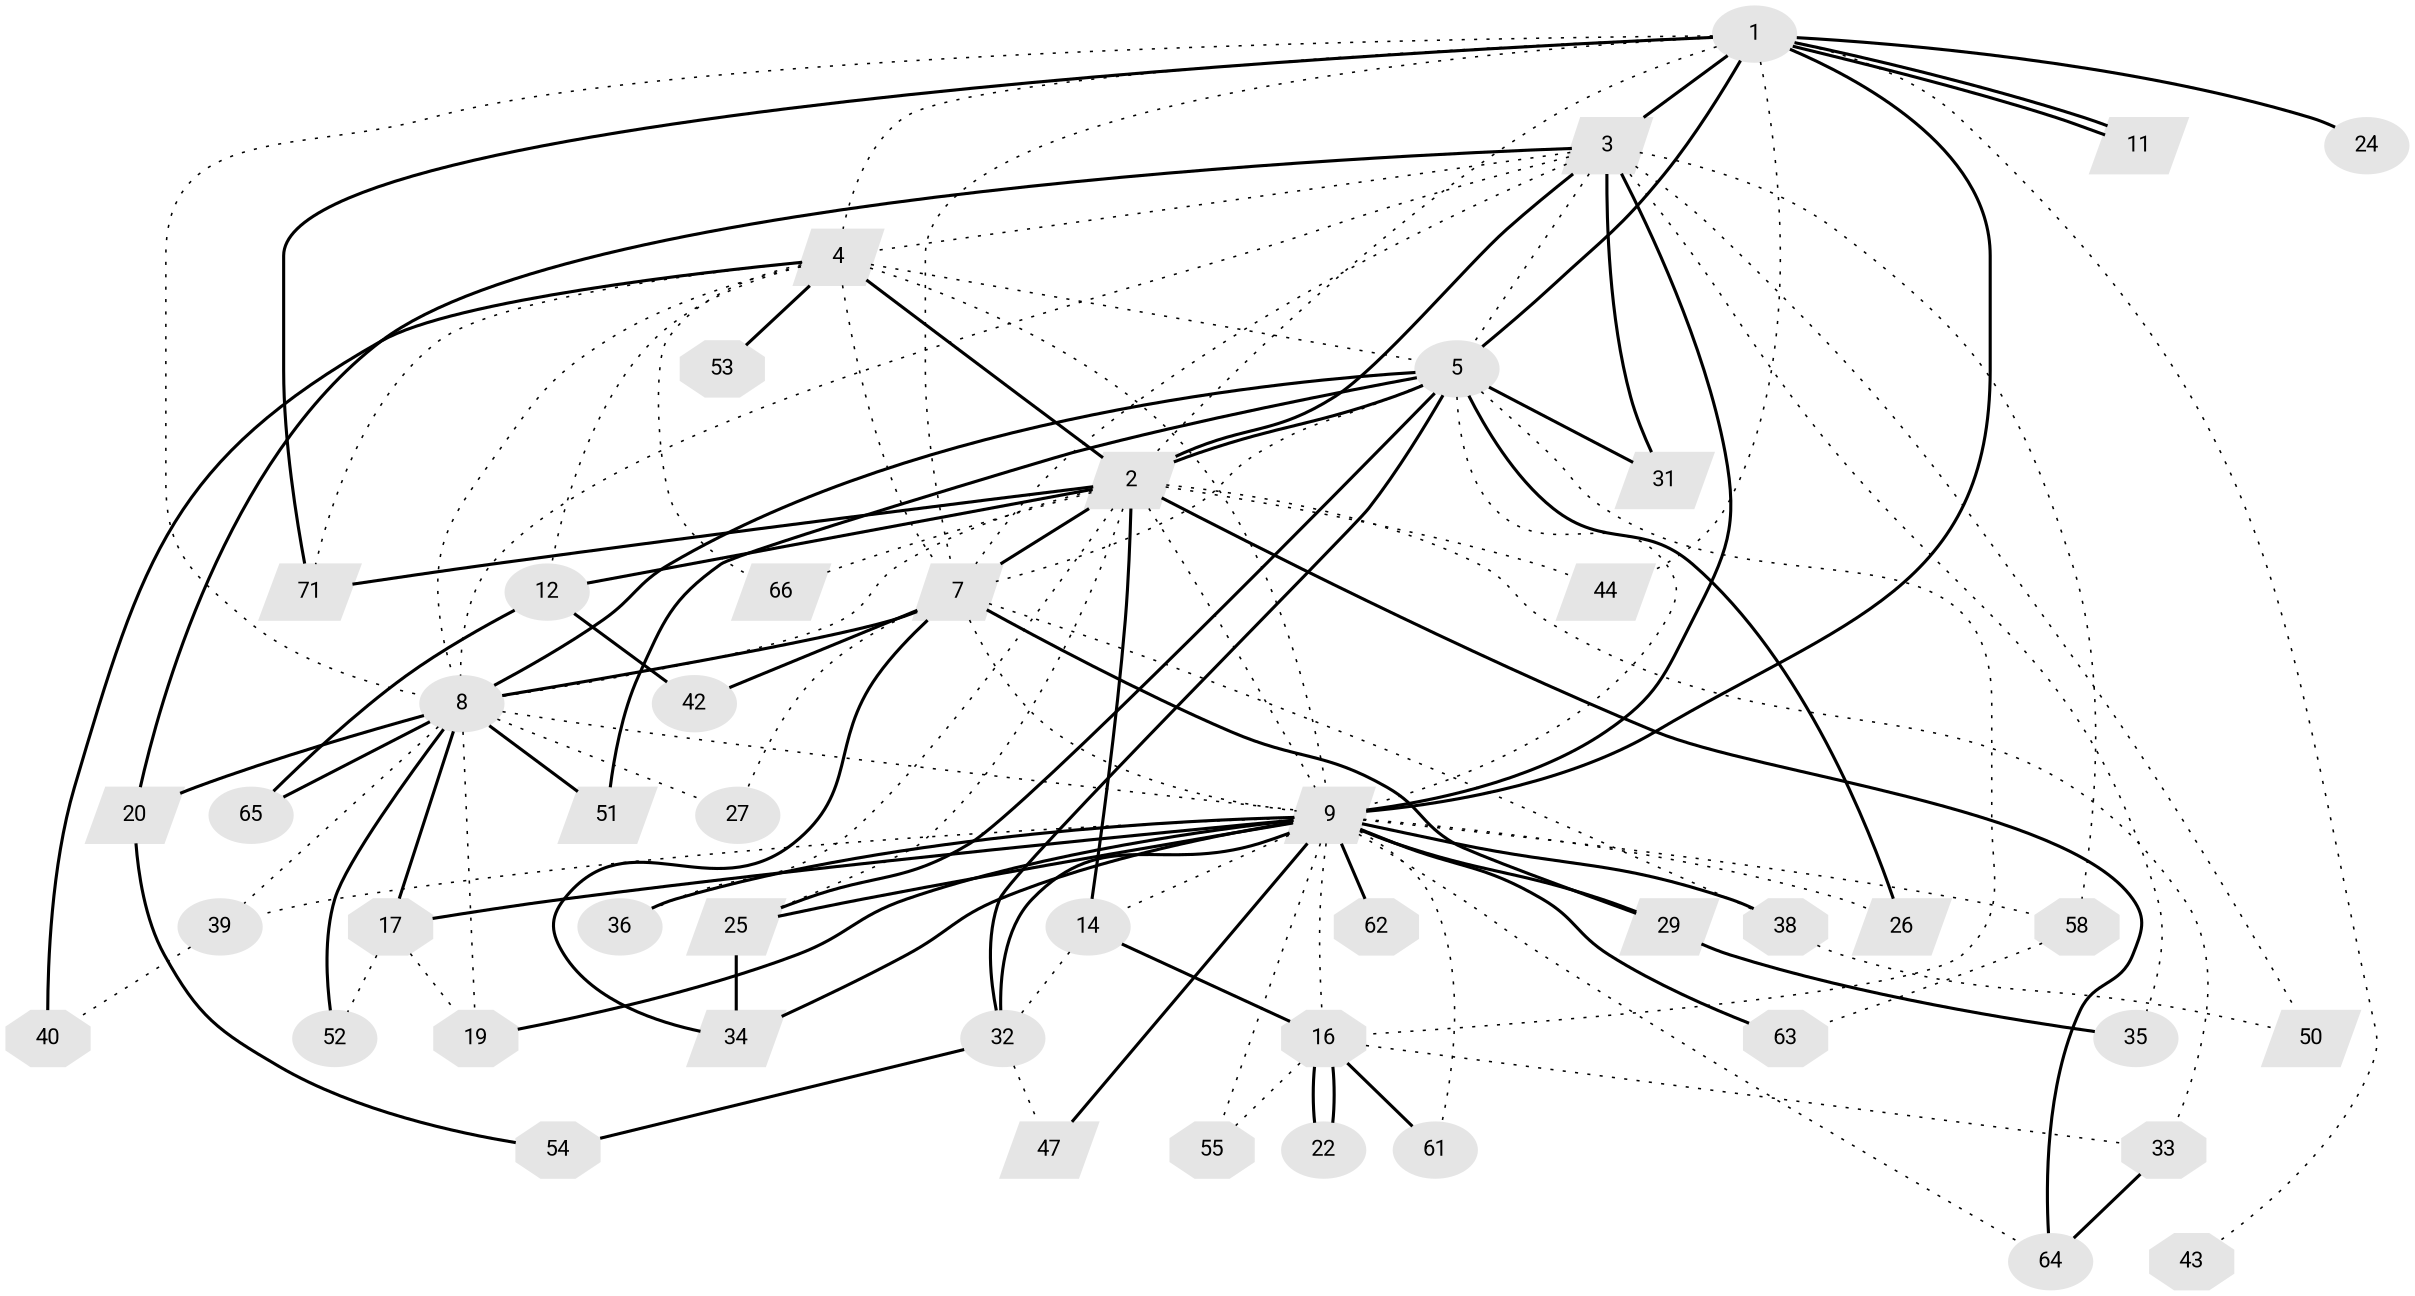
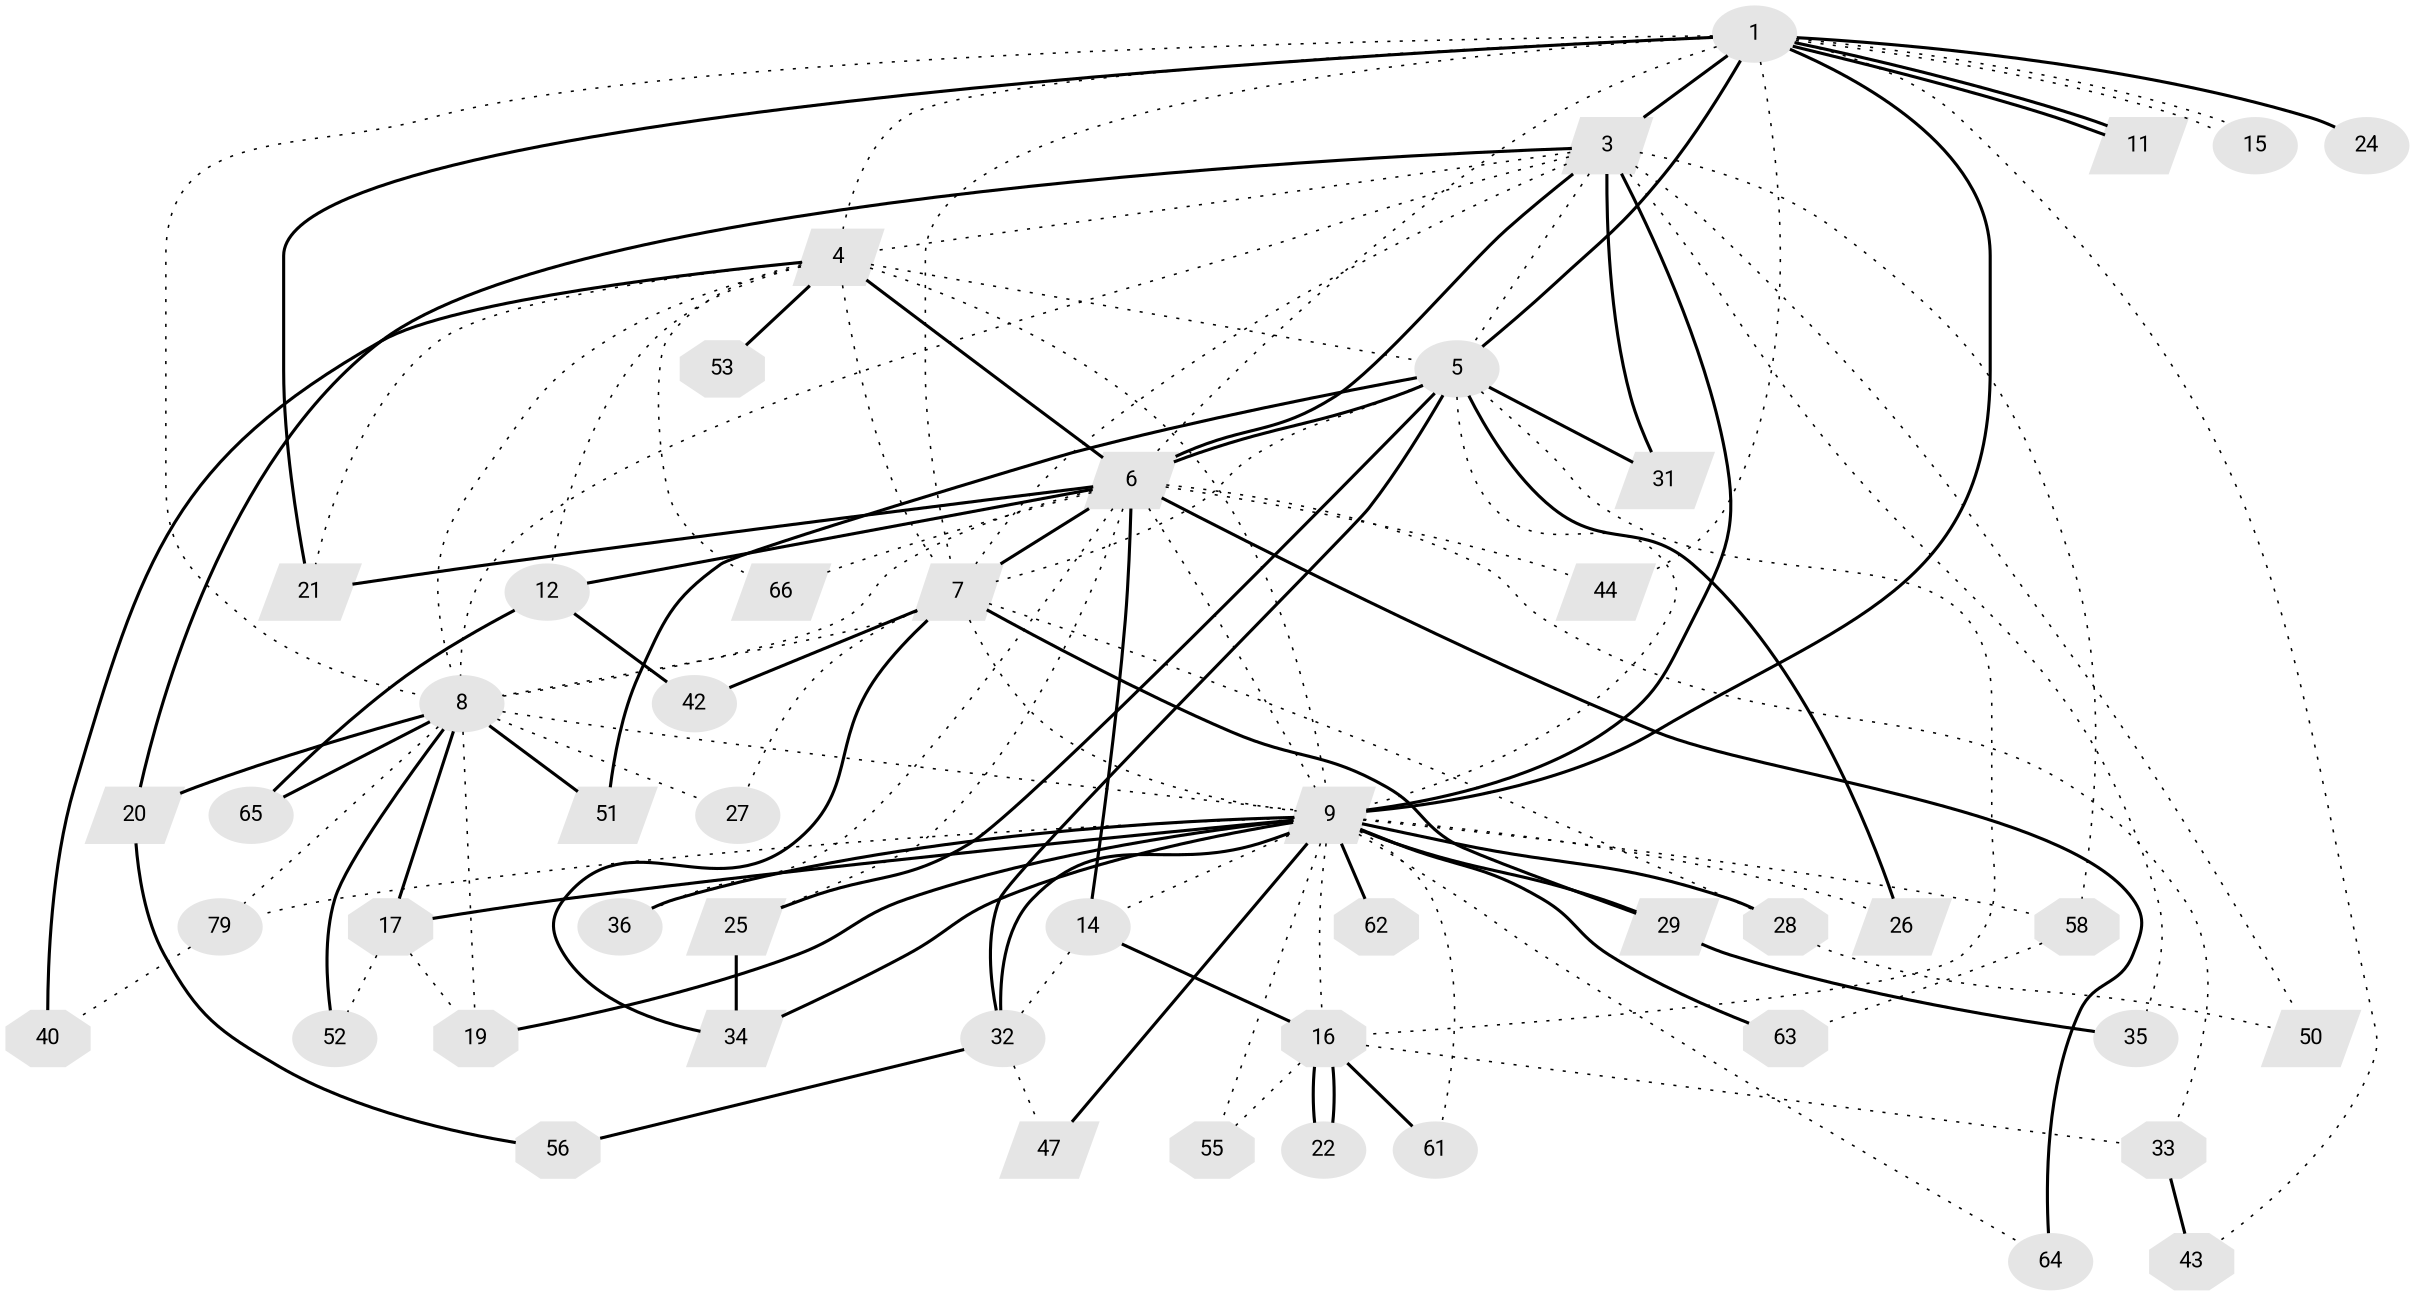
node "15": added
edge "5" -- "8": removed
node "2": label "2" -> "6"
node "71": label "71" -> "21"
edge "7" -- "8": style bold -> dotted
edge "9" -- "25": removed
node "39": label "39" -> "79"
node "38": label "38" -> "28"
node "54": label "54" -> "56"
edge "33" -- "64": now "33" -- "43"
